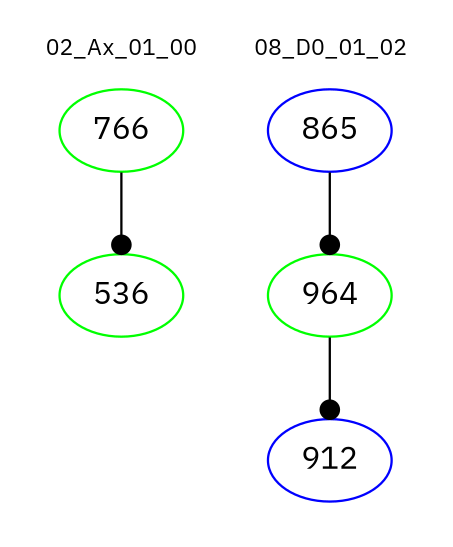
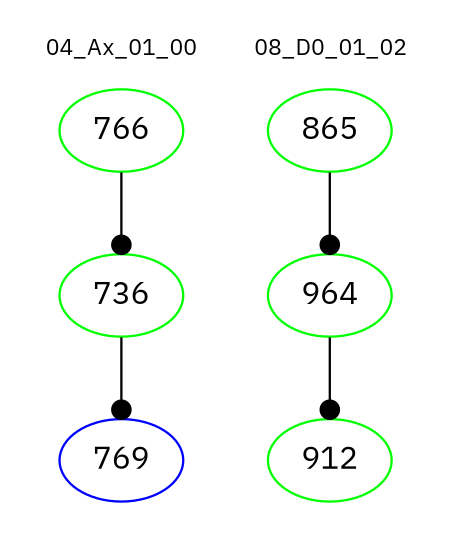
cluster "02_Ax_01_00": label "02_Ax_01_00" -> "04_Ax_01_00"
node "865": color blue -> green
node "536": label "536" -> "736"
node "769": added
node "912": color blue -> green
